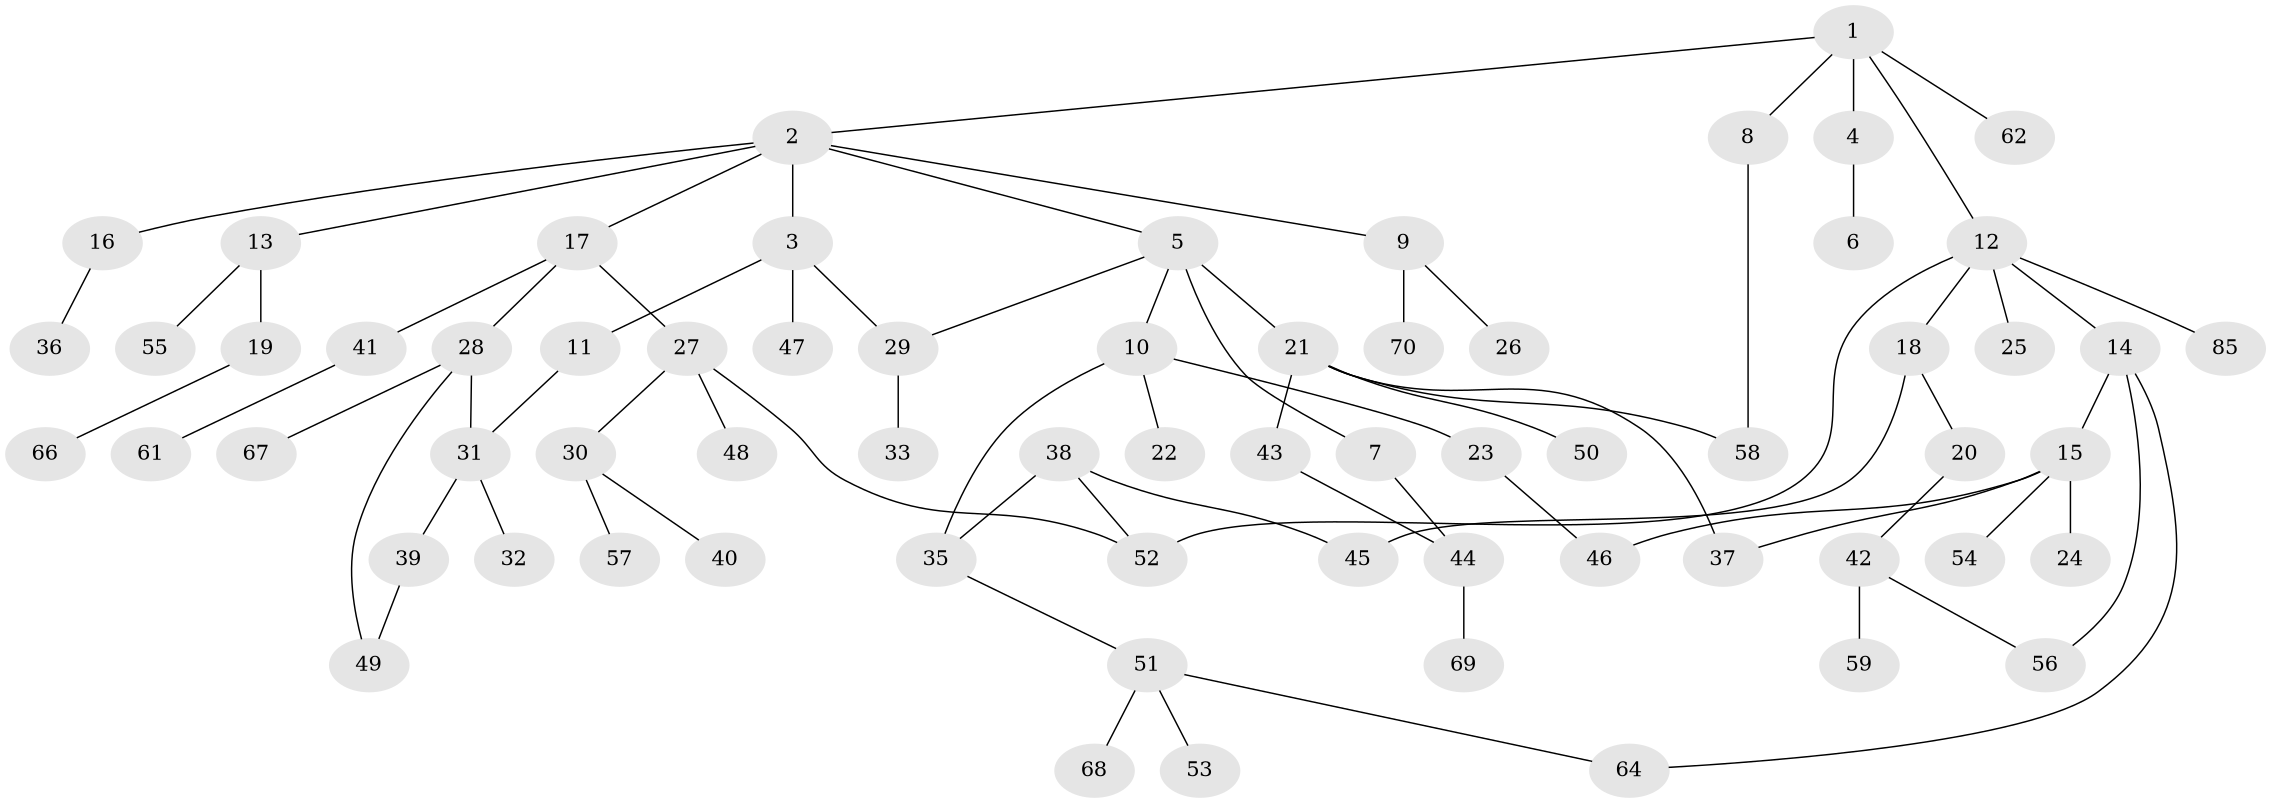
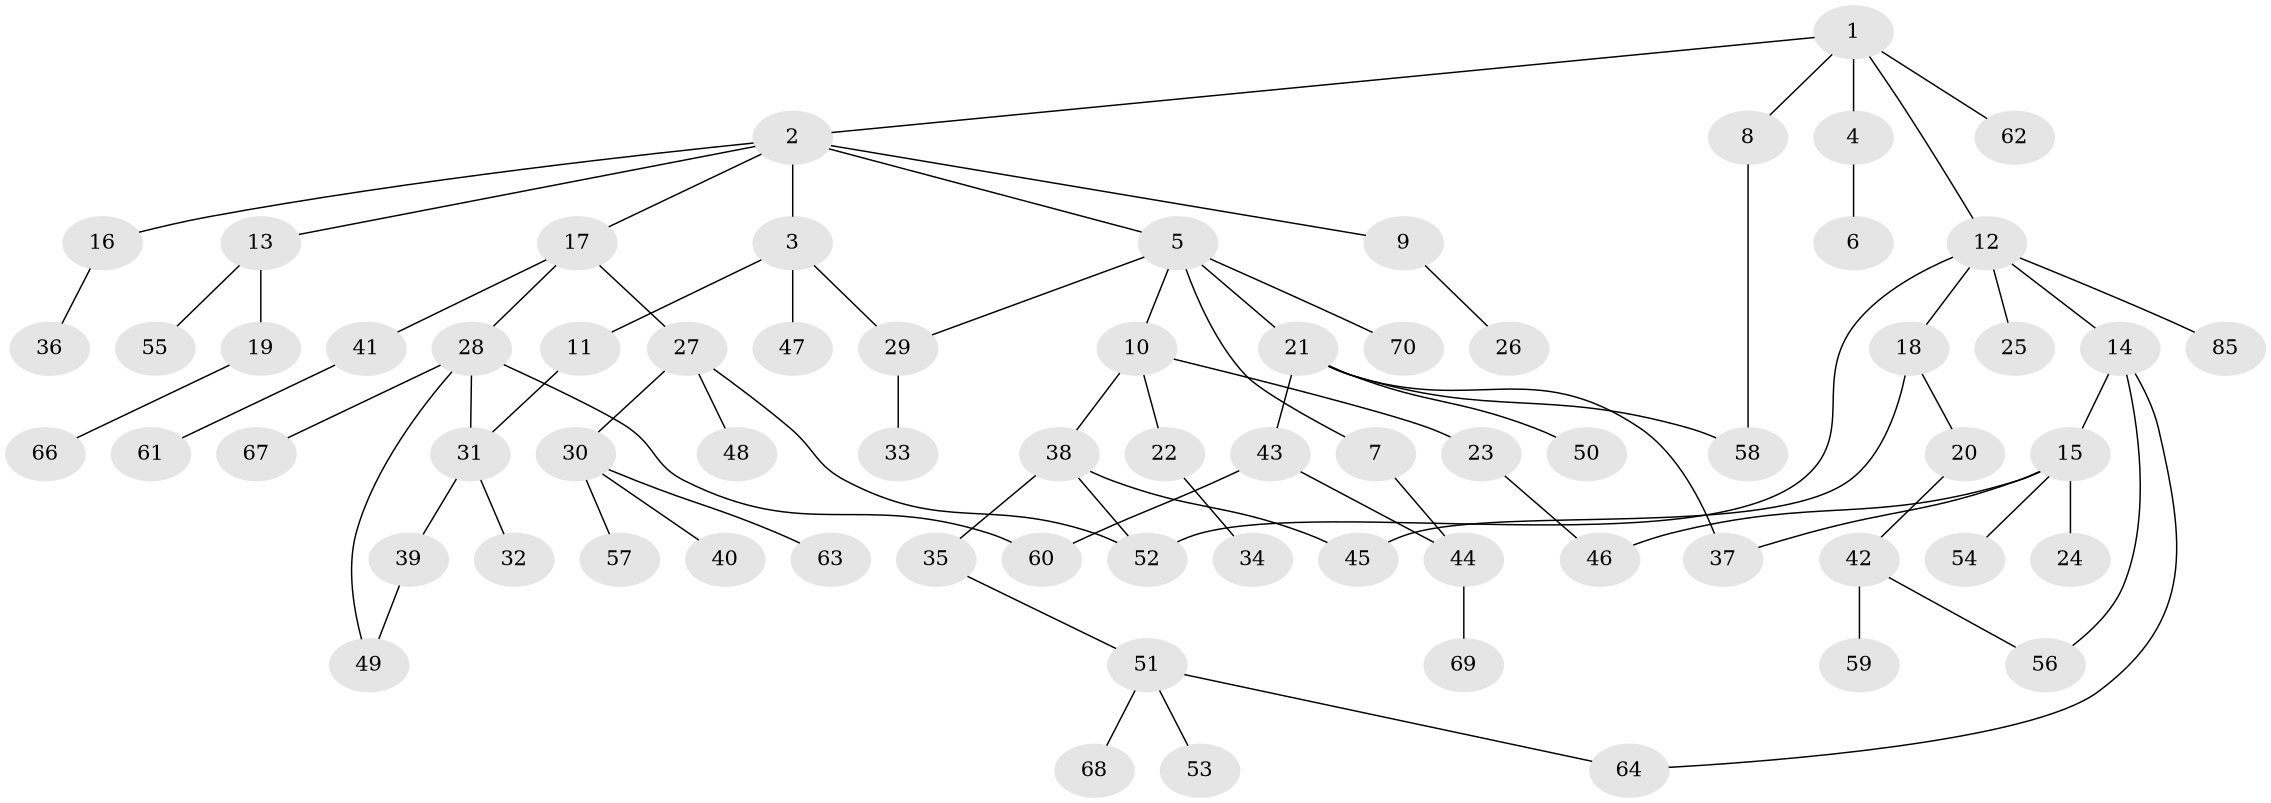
edge "9" -- "70": now "5" -- "70"
edge "10" -- "35": now "10" -- "38"
node "63": added
node "60": added
node "34": added
